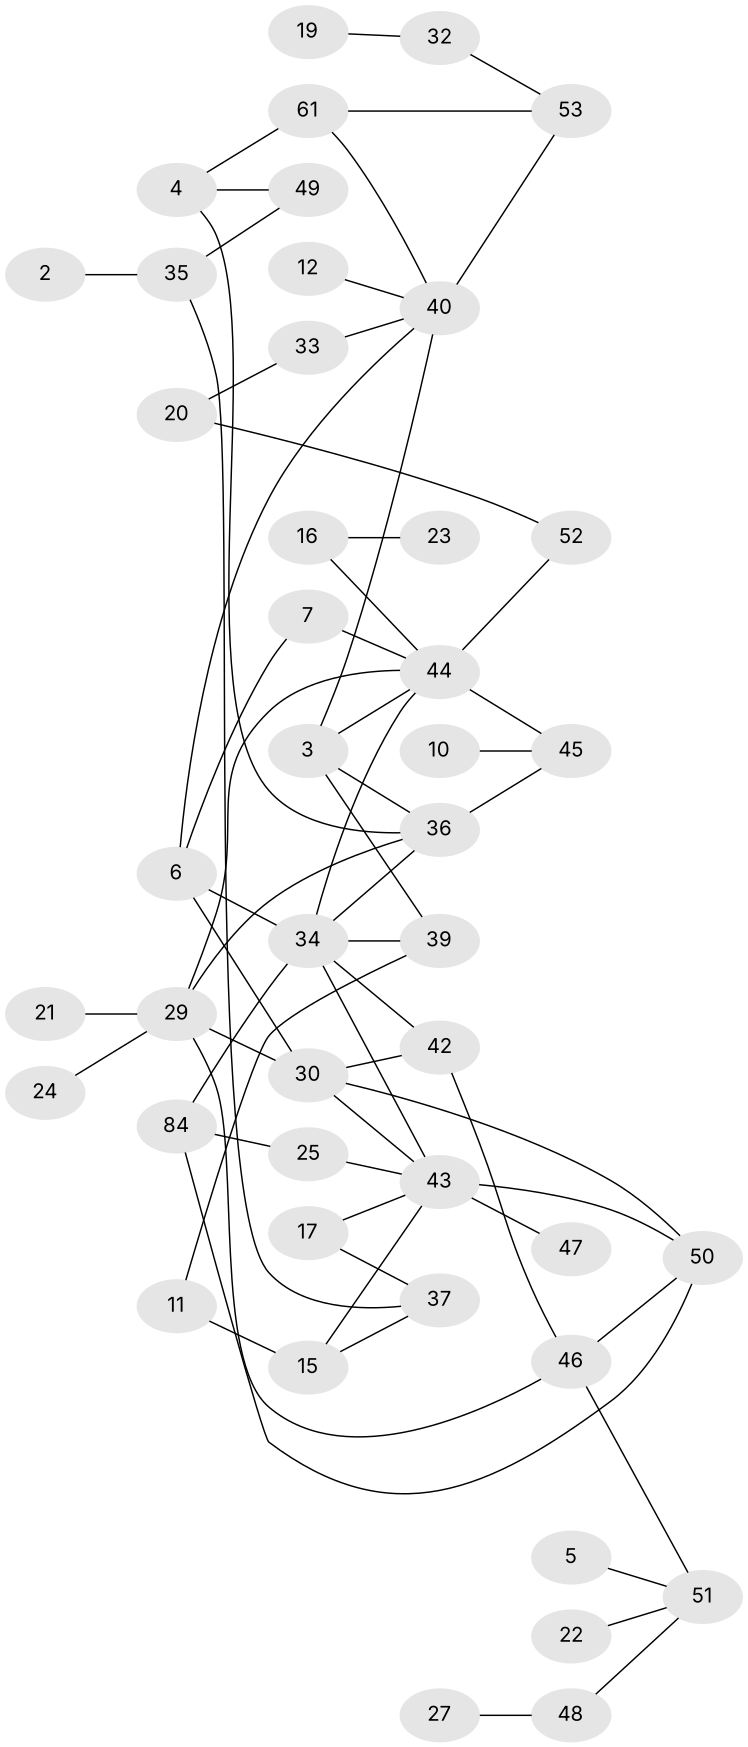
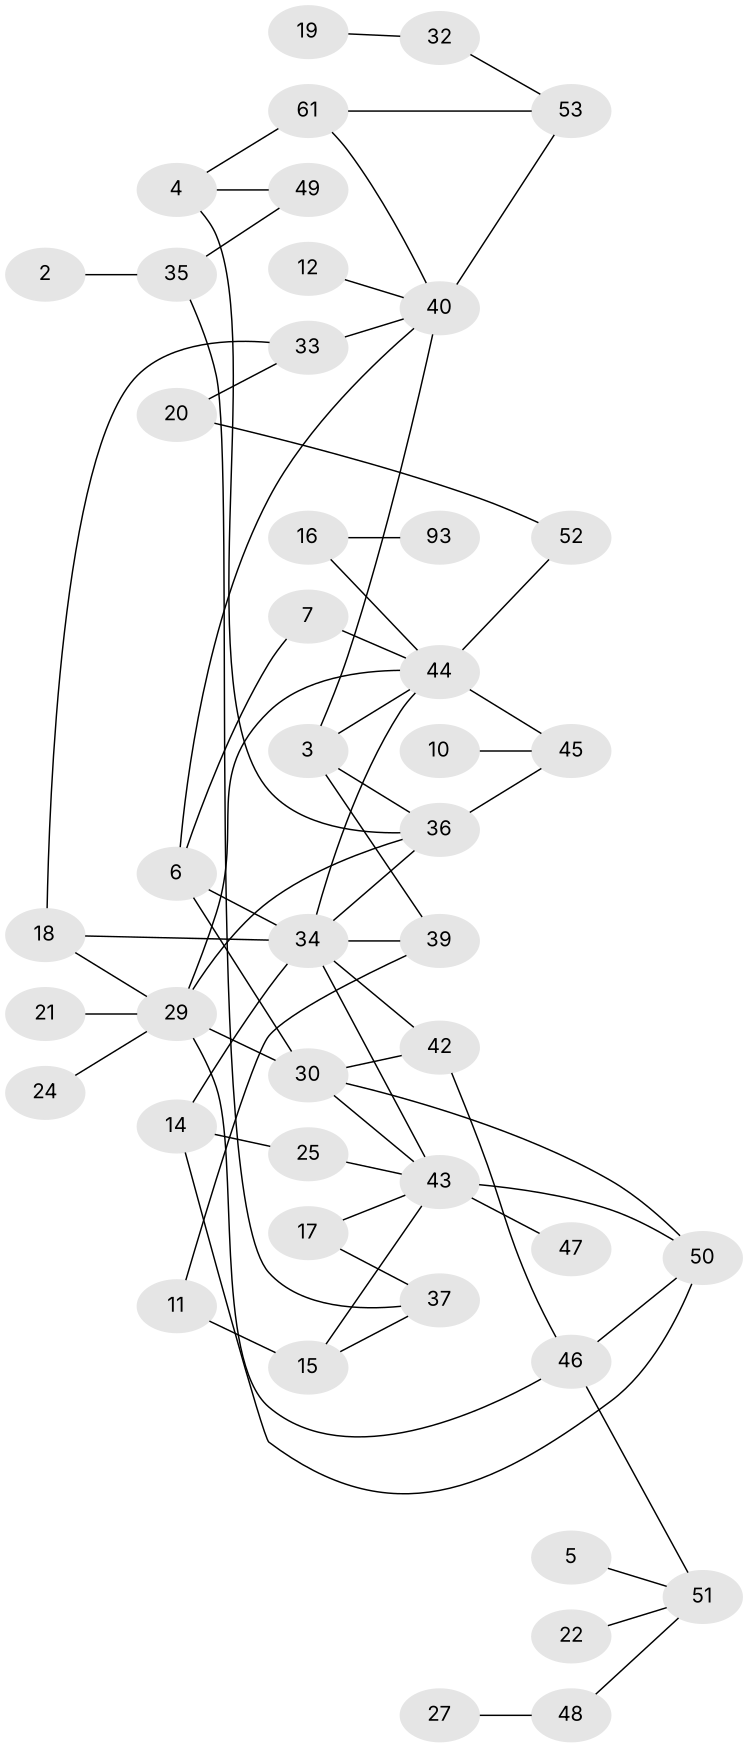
node "23": label "23" -> "93"
node "18": added
node "84": label "84" -> "14"
